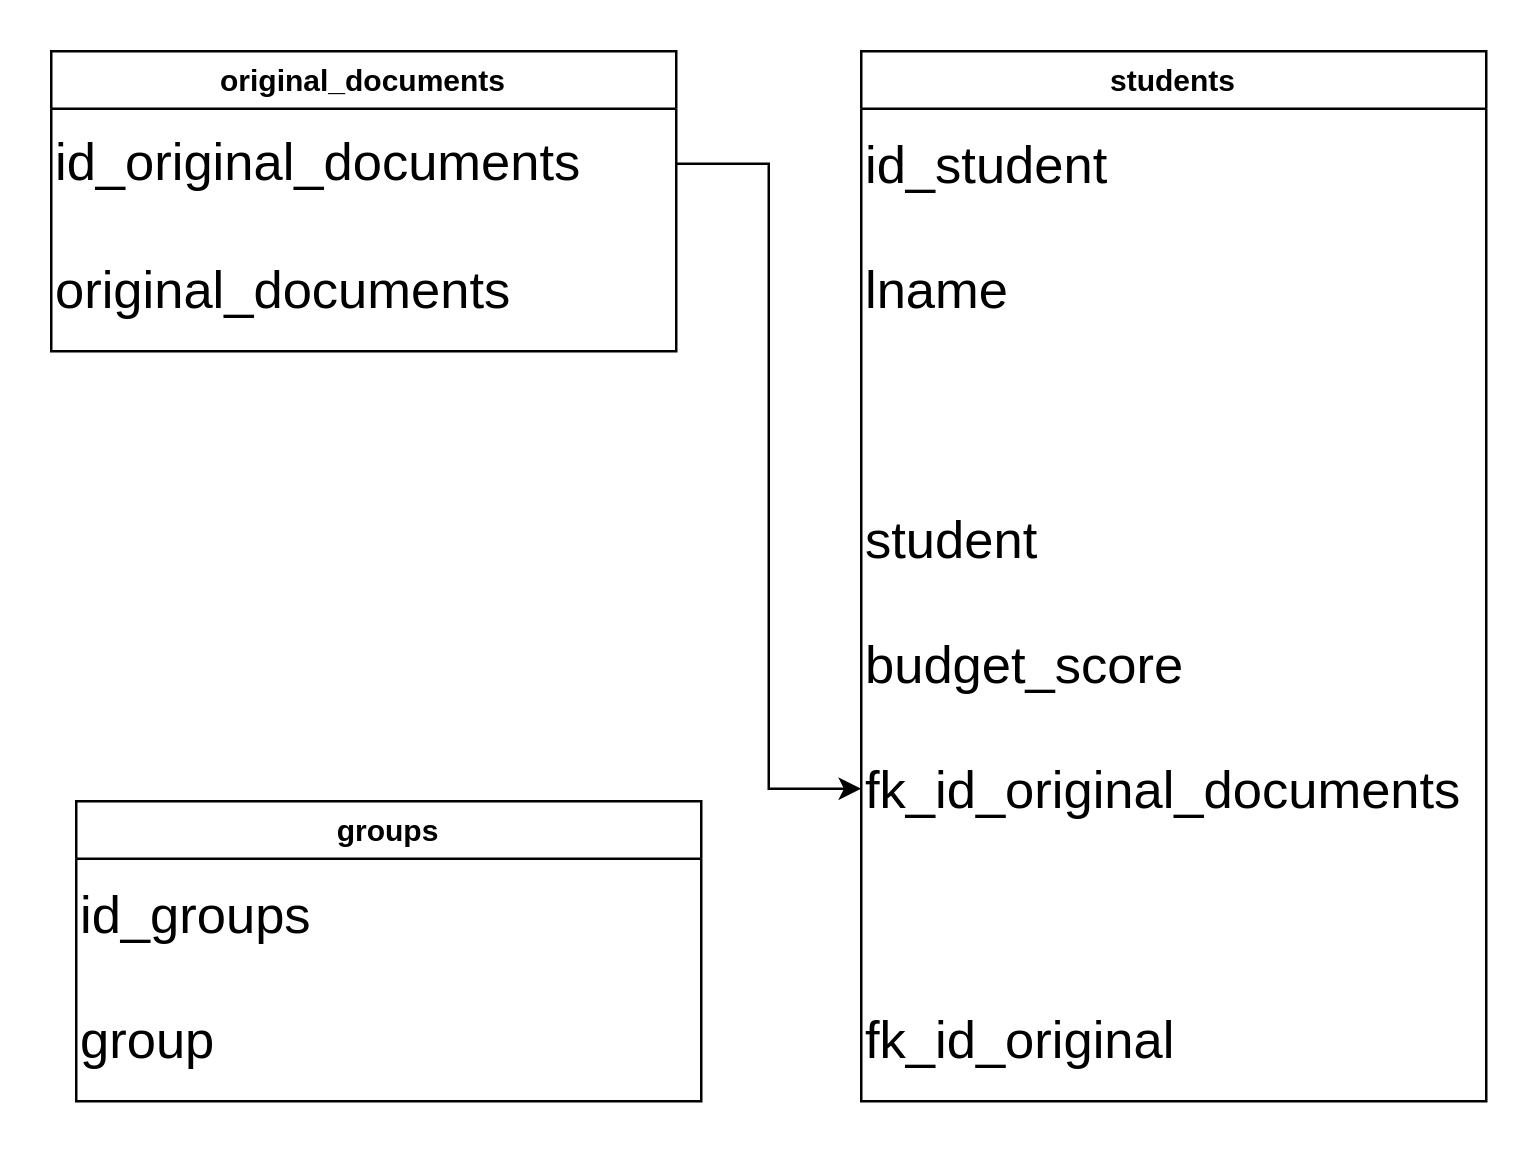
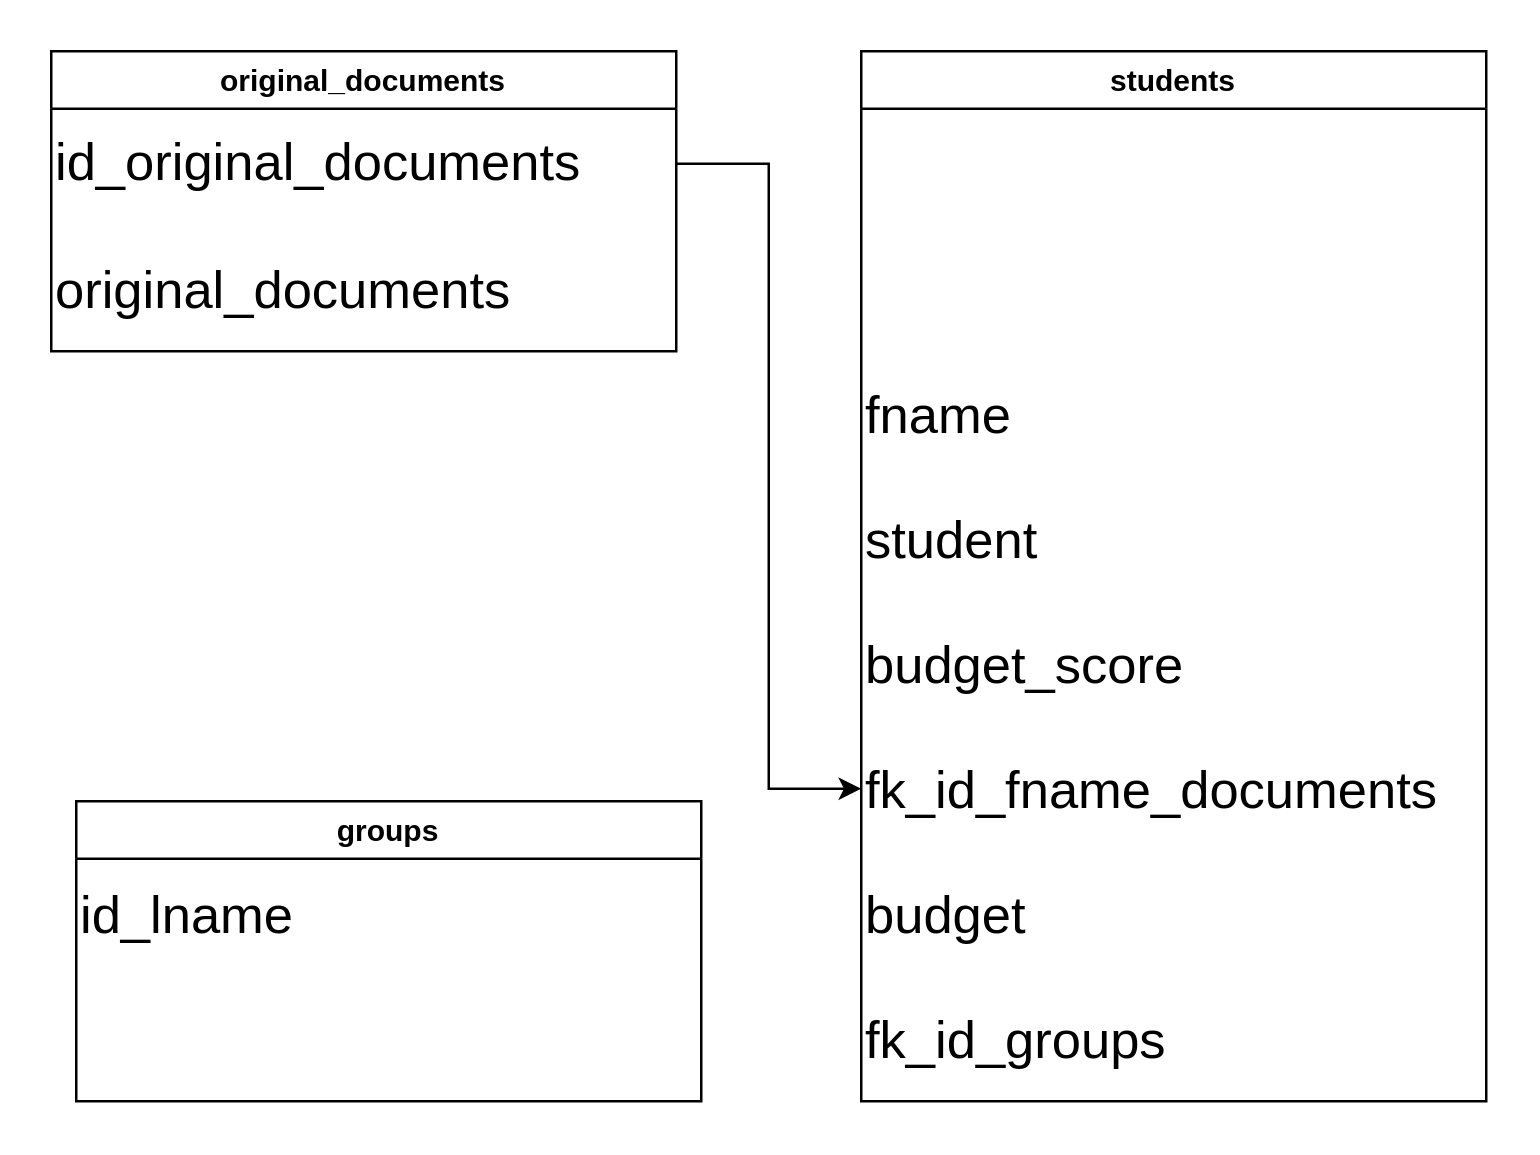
node "id_student": removed
node "lname": removed
node "fname": added
node "fk_id_original_documents": label "fk_id_original_documents" -> "fk_id_fname_documents"
node "id_groups": label "id_groups" -> "id_lname"
node "budget": added
node "group": removed
node "fk_id_original": label "fk_id_original" -> "fk_id_groups"
